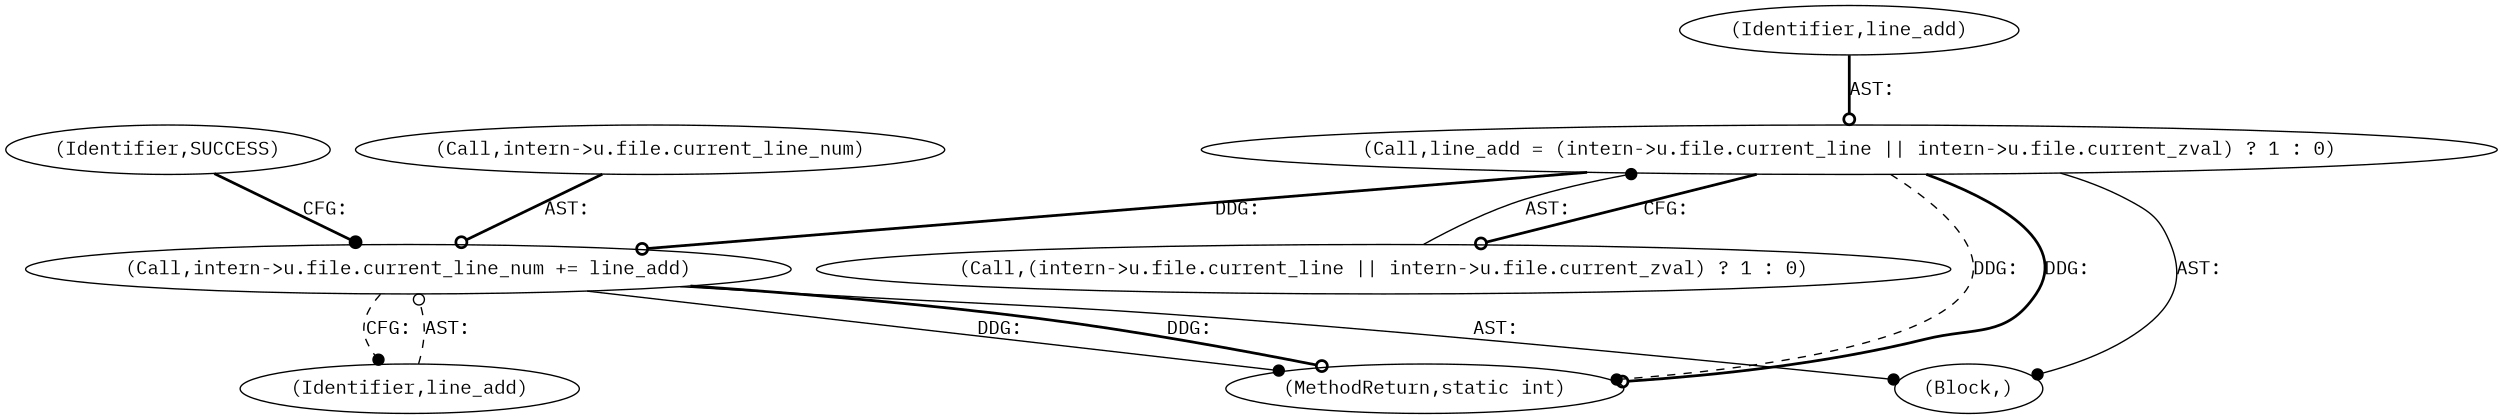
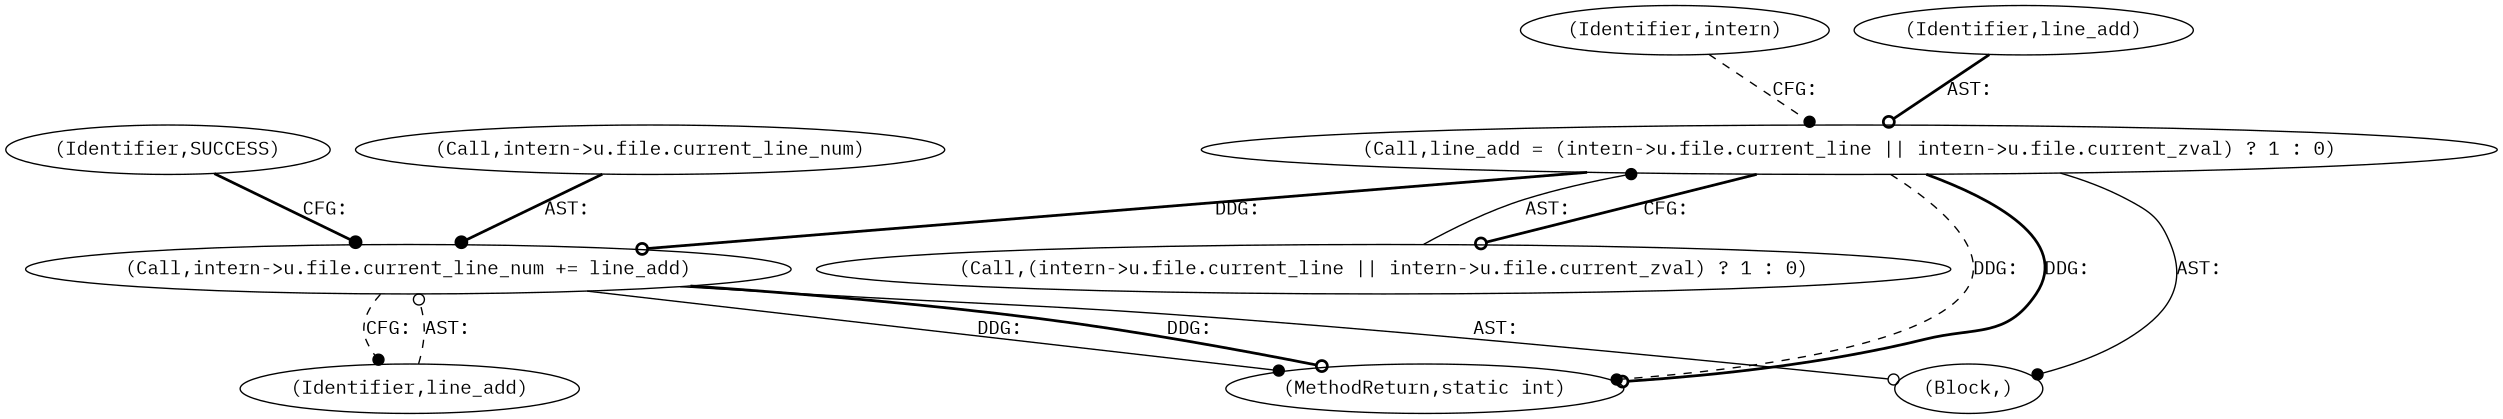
node "(Identifier,intern)": added
edge "(Call,intern->u.file.current_line_num)" -> "(Call,intern->u.file.current_line_num += line_add)": arrowhead odot -> dot
edge "(Call,intern->u.file.current_line_num += line_add)" -> "(Block,)": arrowhead dot -> odot
